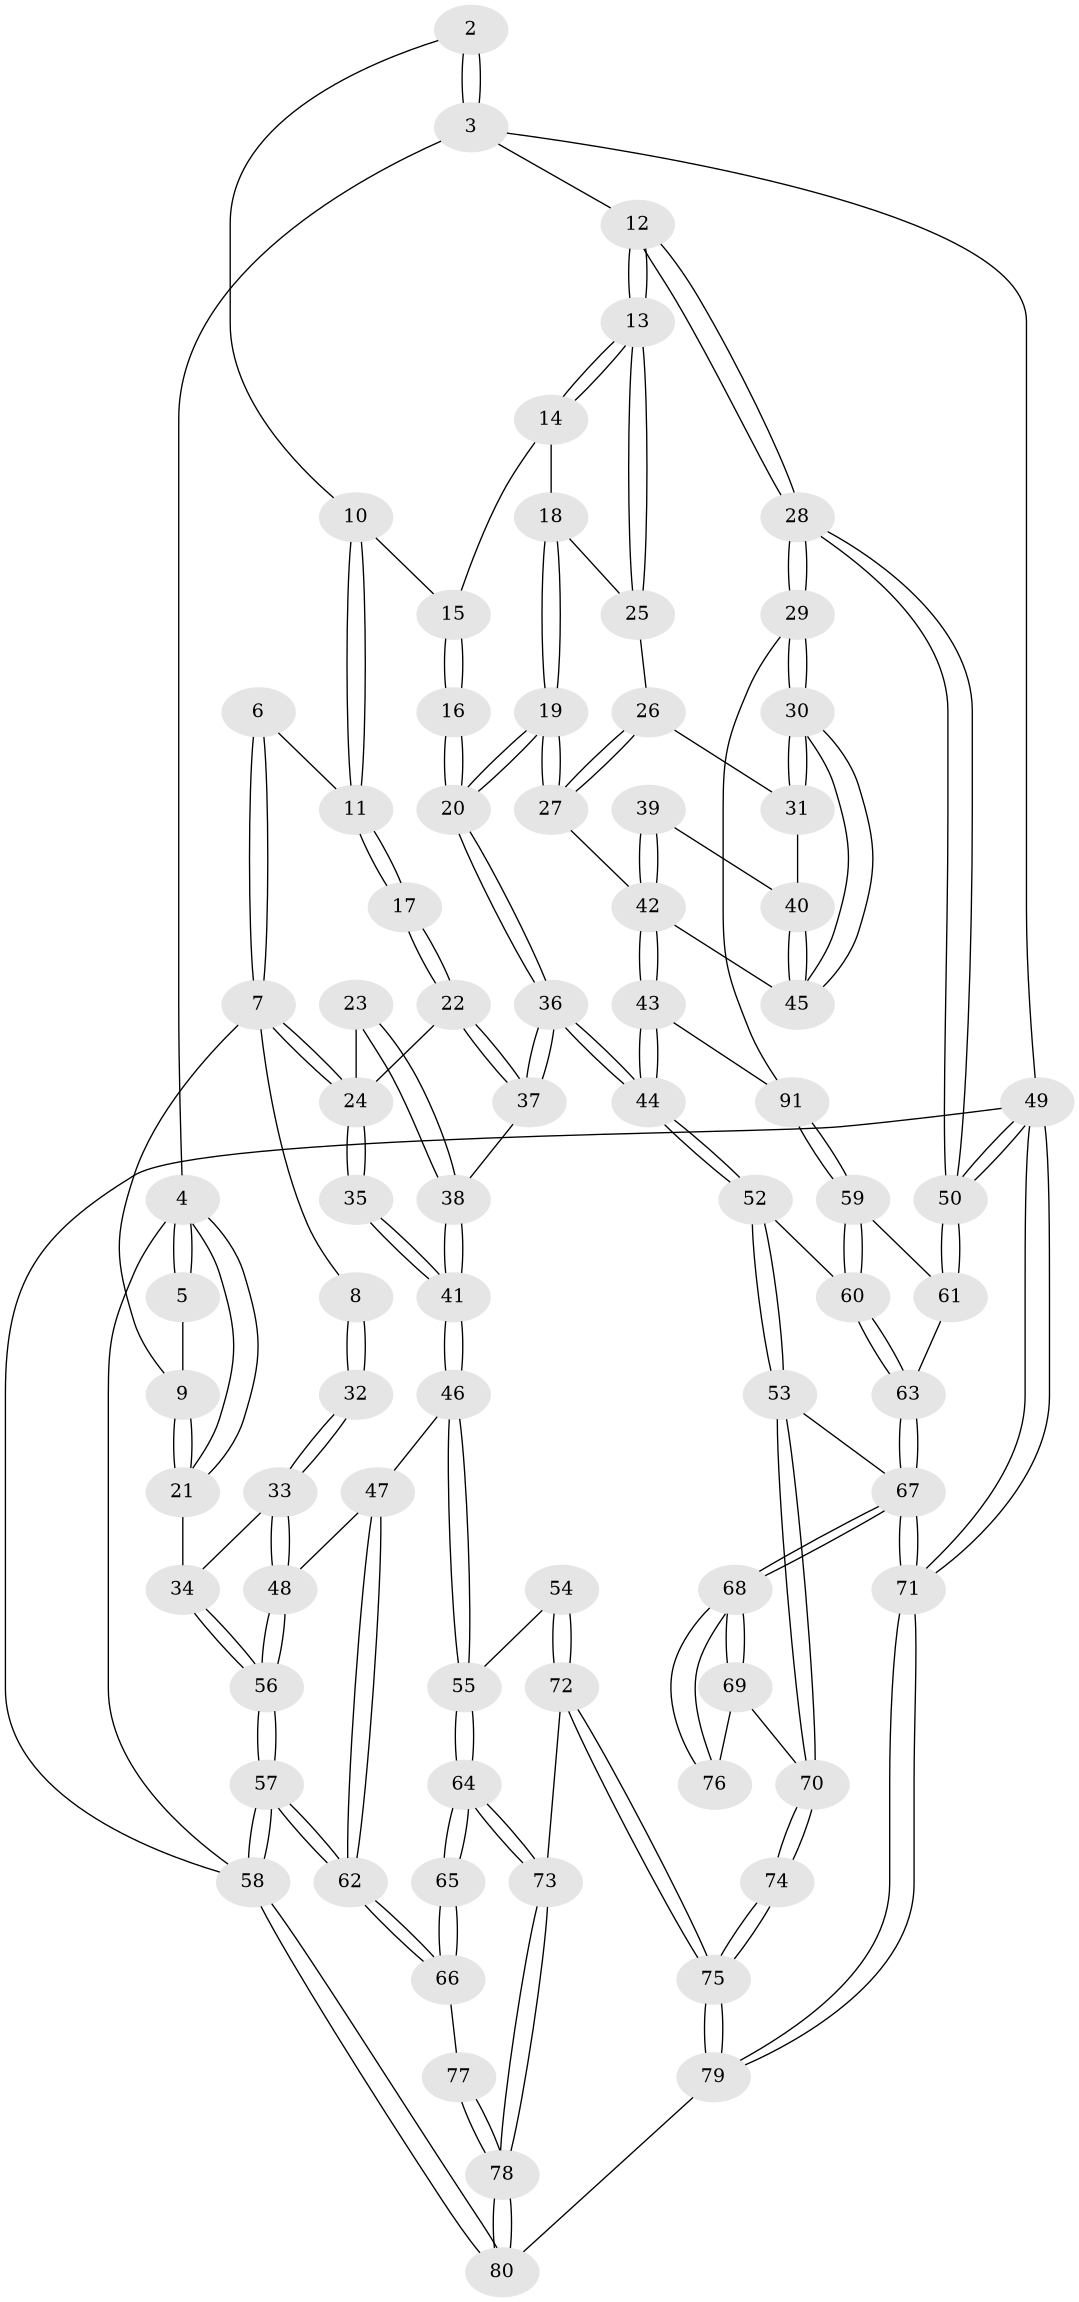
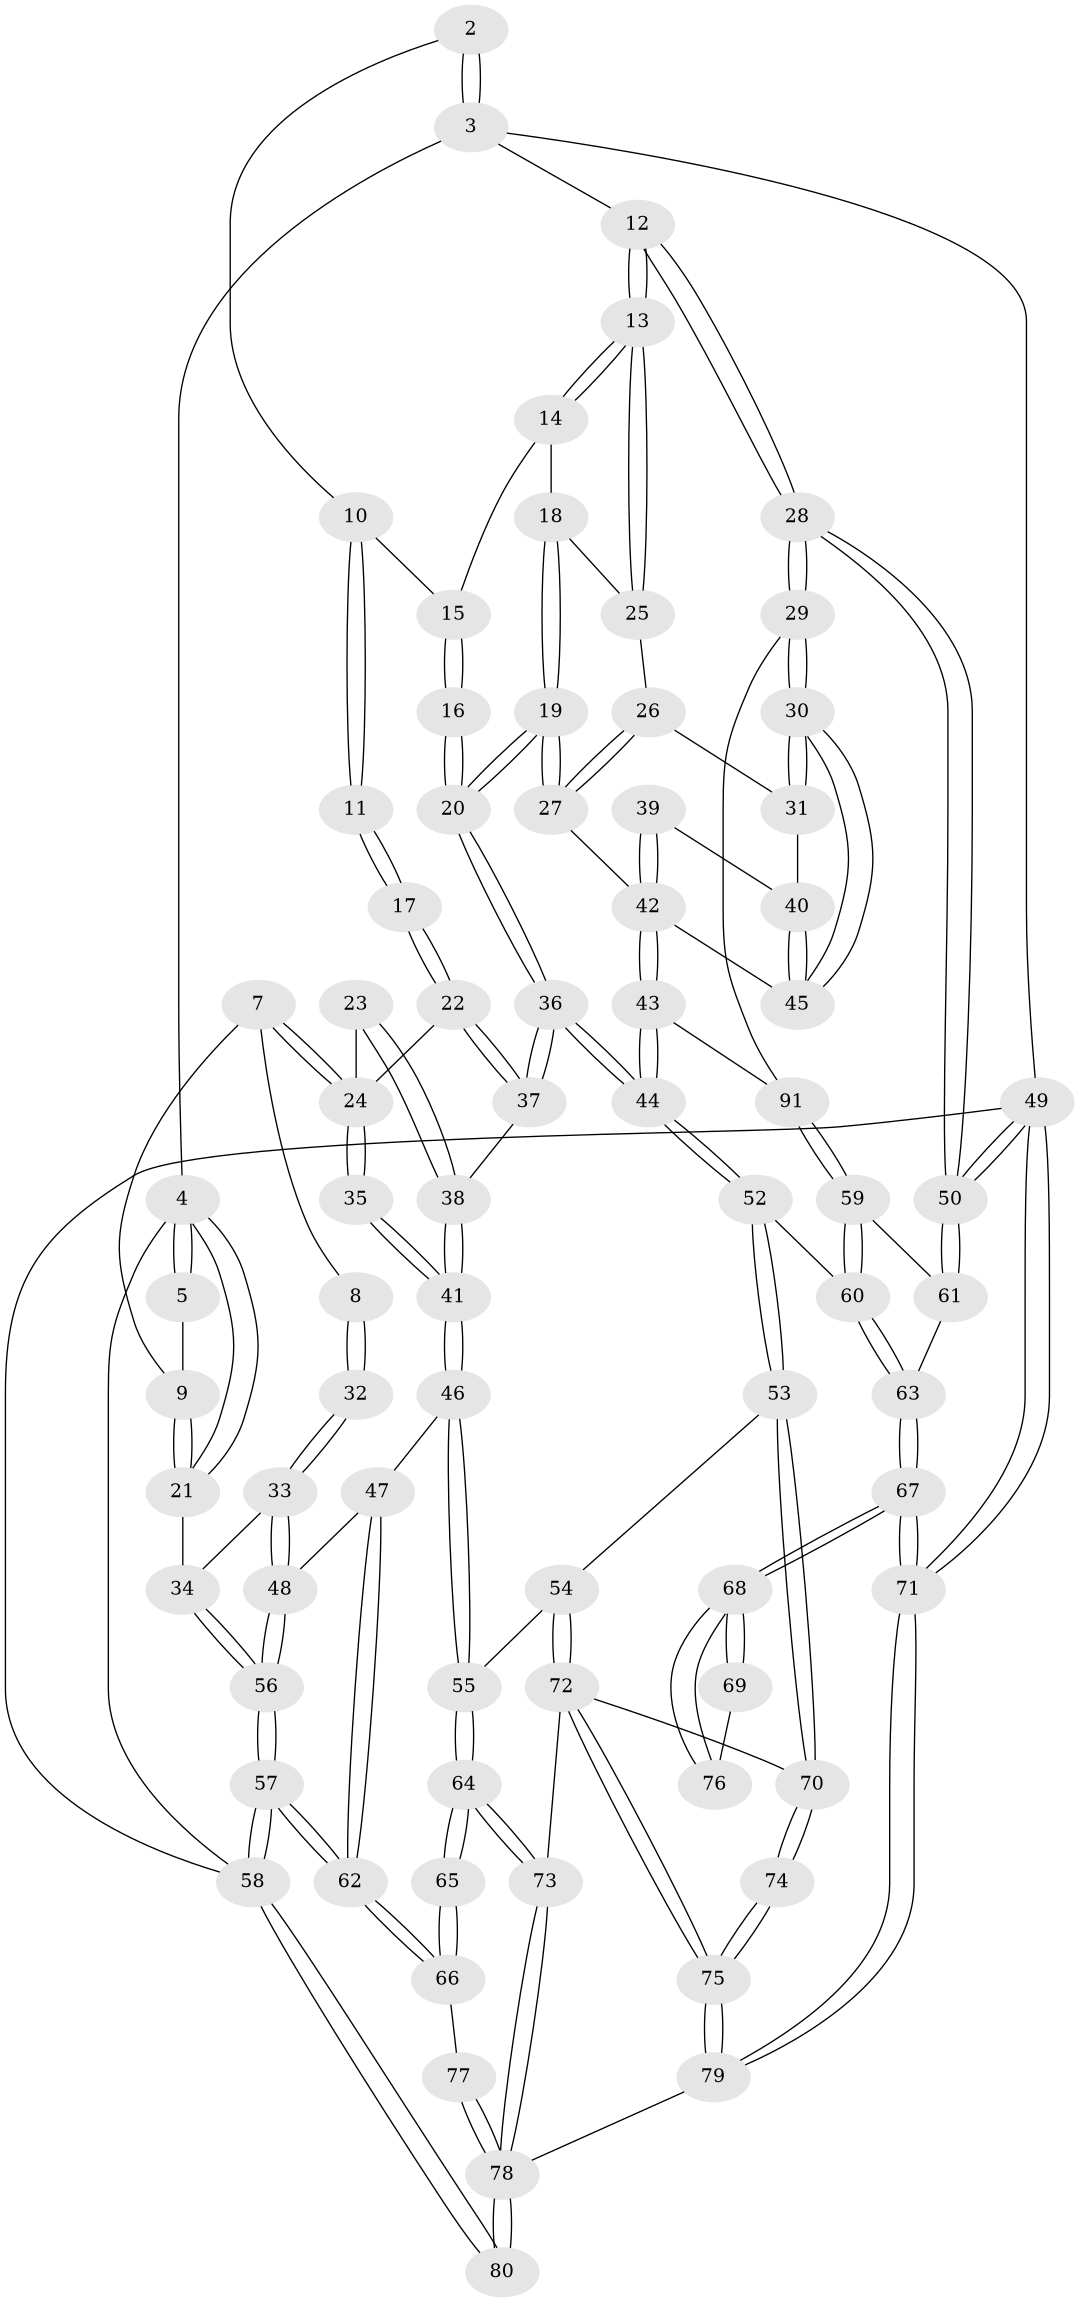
node "6": removed
edge "53" -- "67": now "53" -- "54"
edge "69" -- "70": now "72" -- "70"
edge "79" -- "80": now "79" -- "78"
